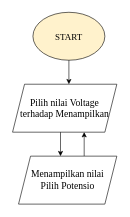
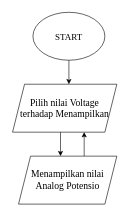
node "START": fillcolor #fff2cc -> #ffffff
node "Menampilkan nilai Pilih Potensio": label "Menampilkan nilai Pilih Potensio" -> "Menampilkan nilai Analog Potensio"
